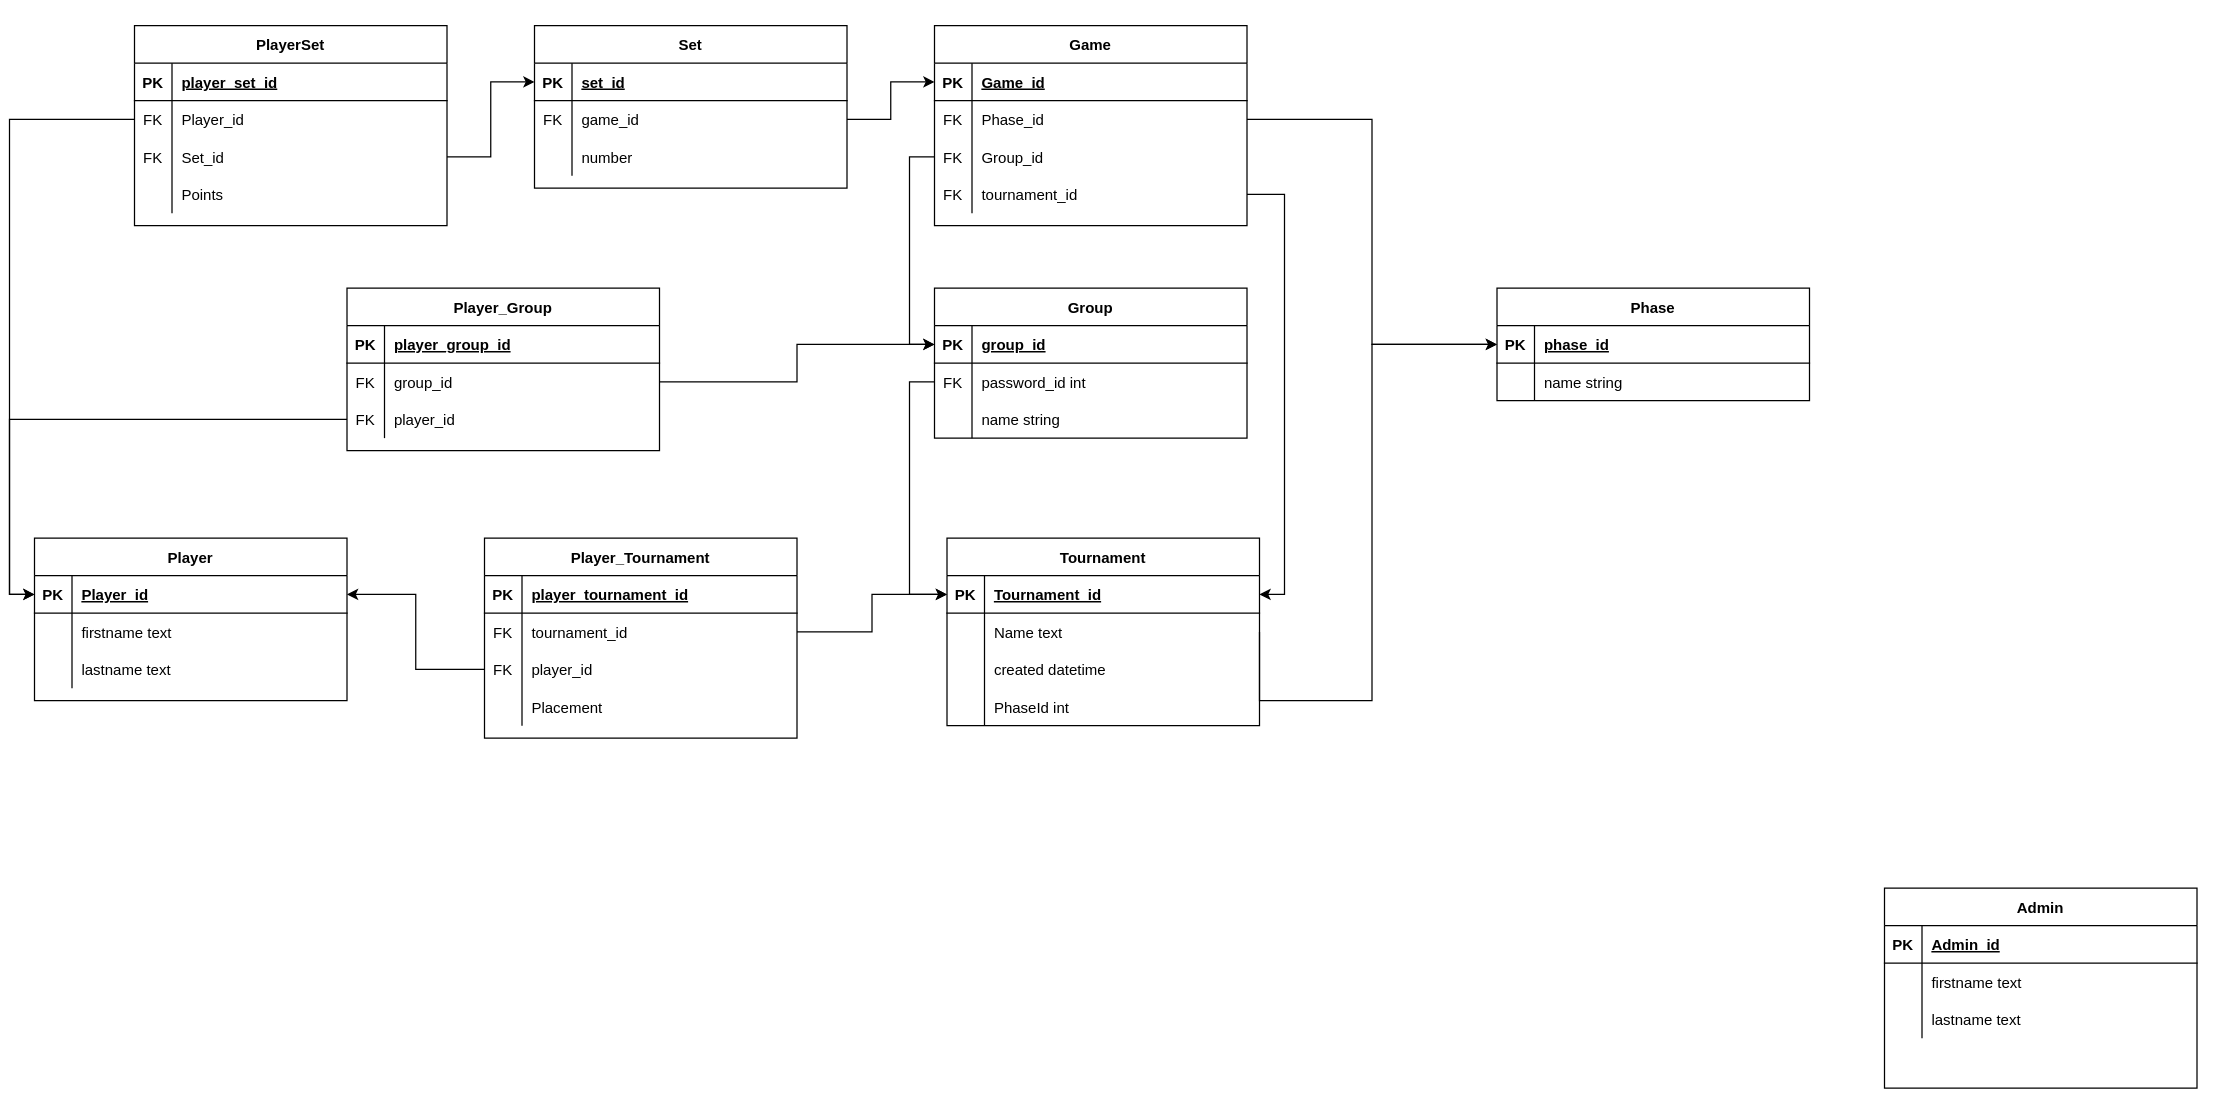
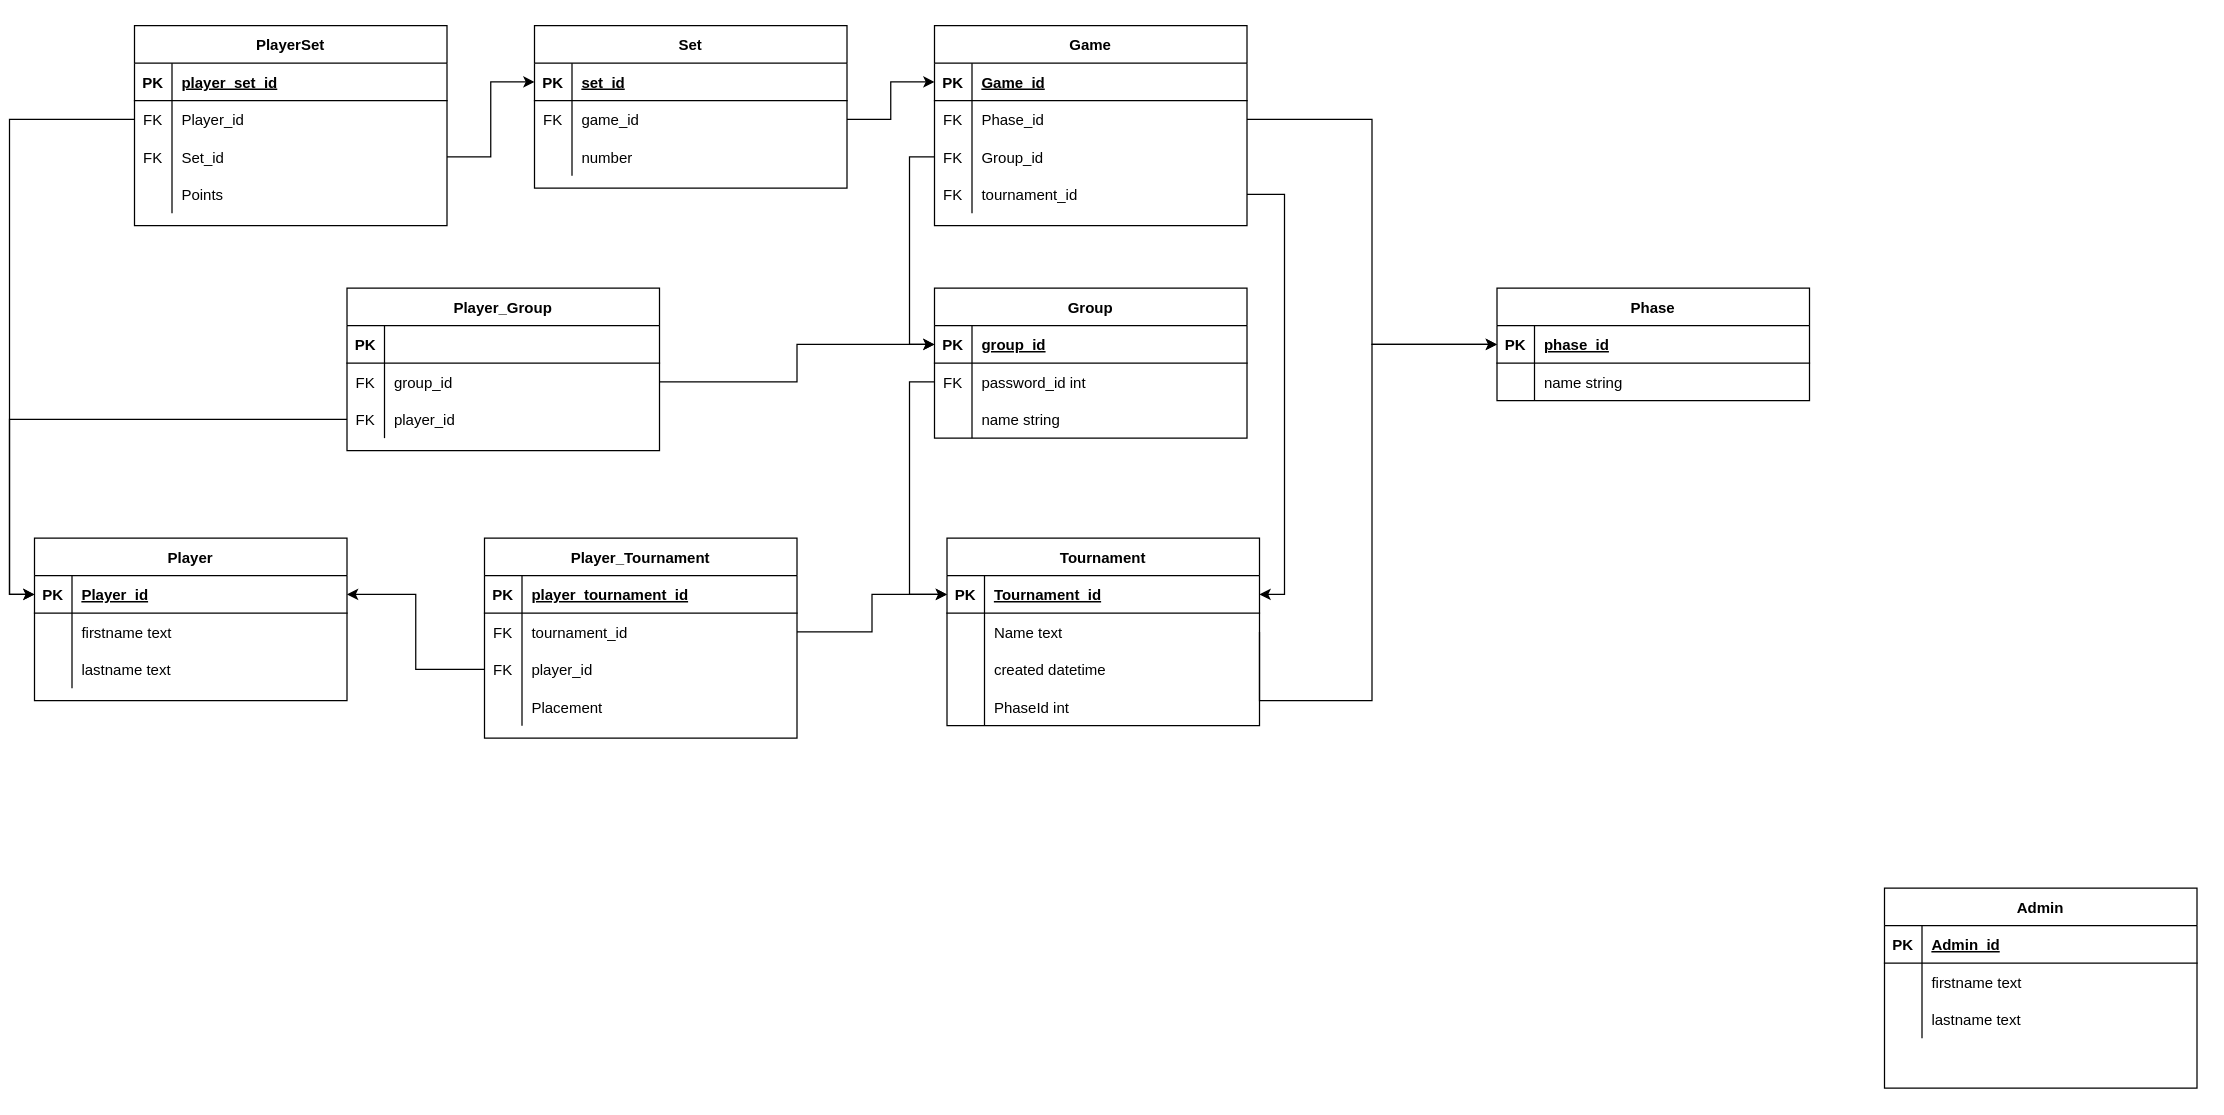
node "player_group_id": removed
